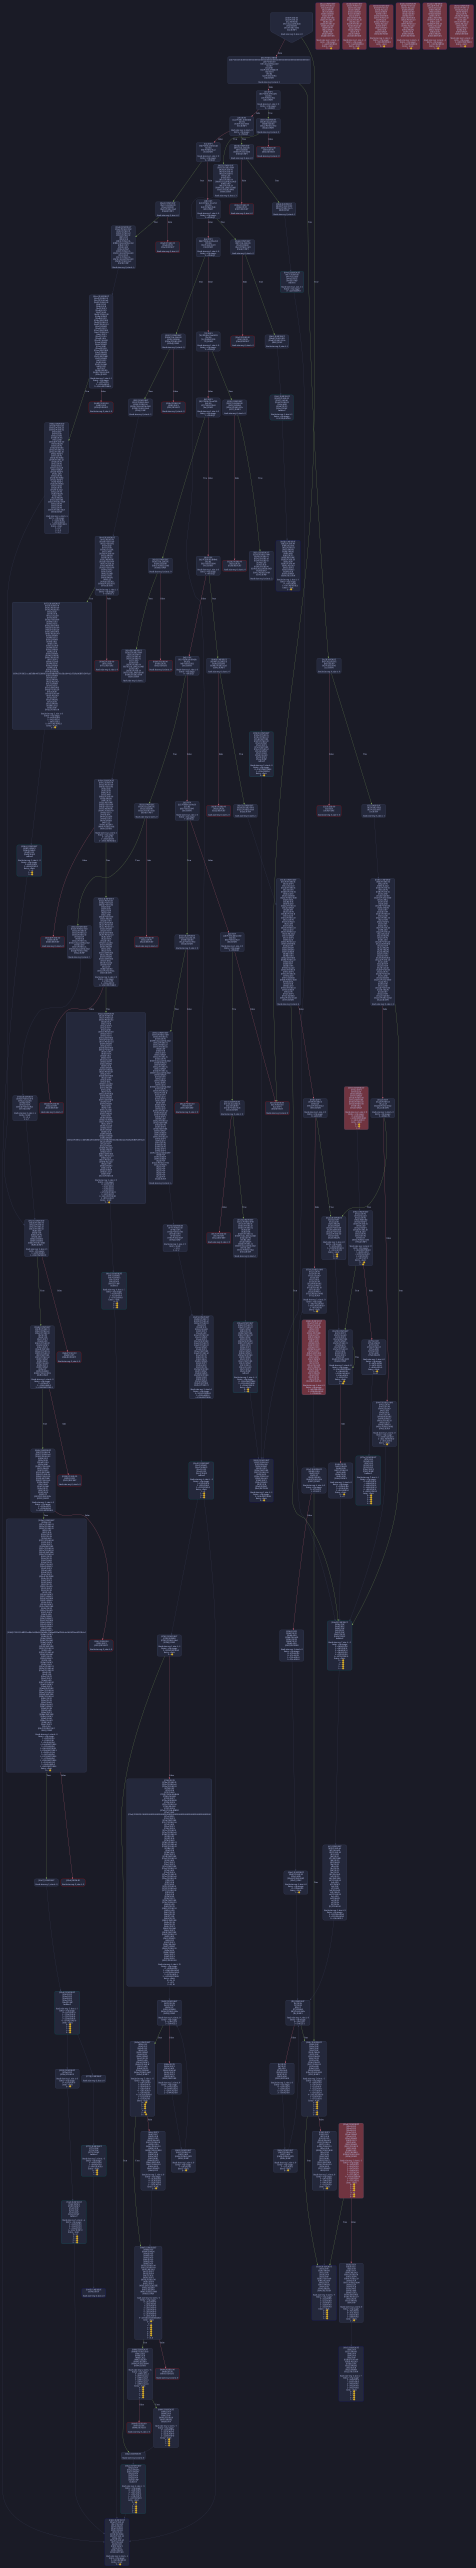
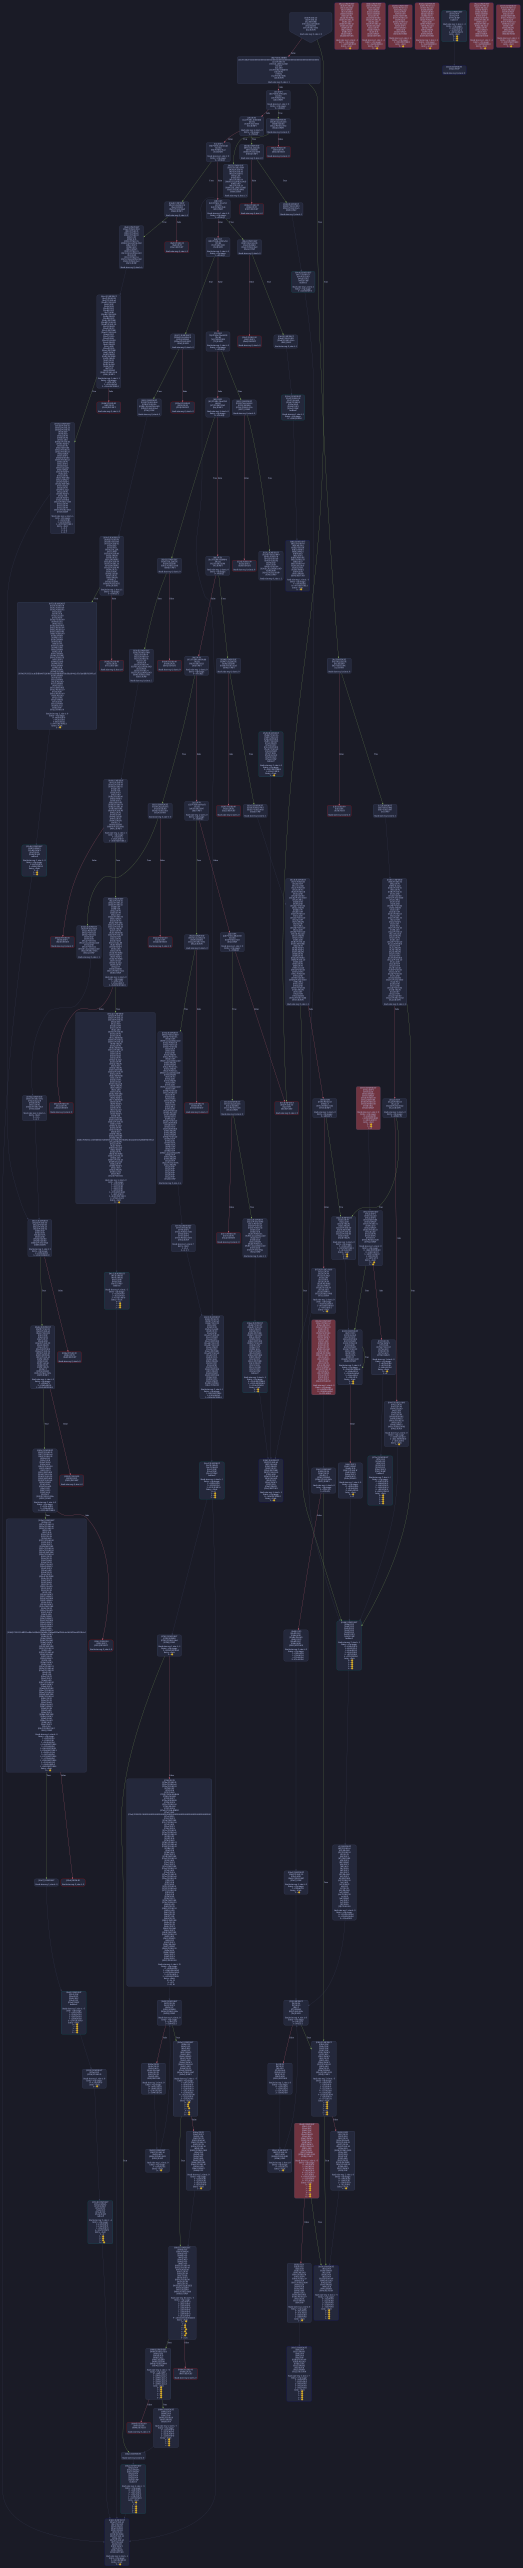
node "[0771] JUMPDEST Stack size req: 0, sizeΔ: 0": removed
